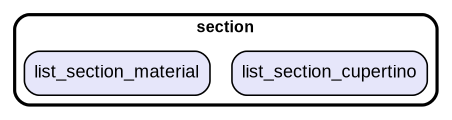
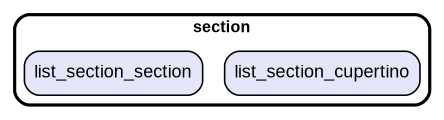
node "list_section_material": label "list_section_material" -> "list_section_section"
